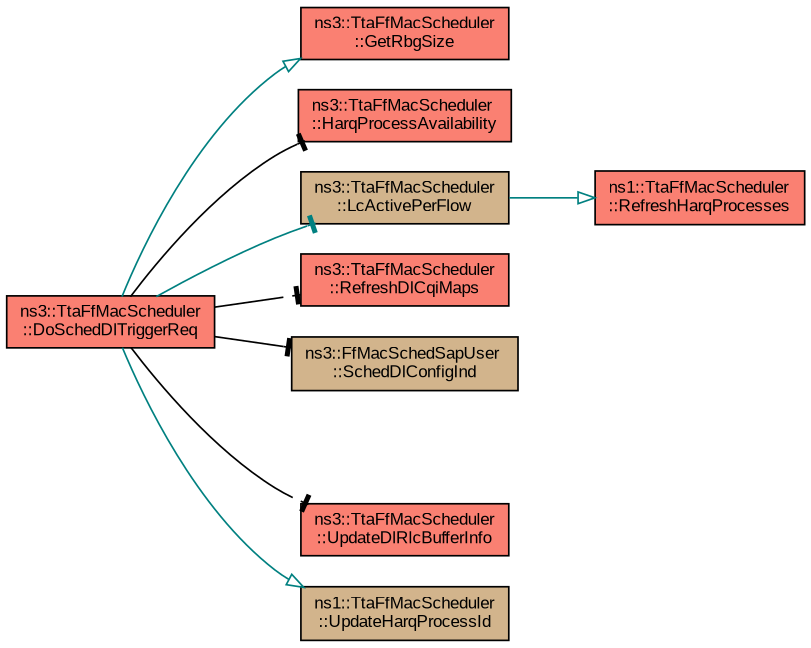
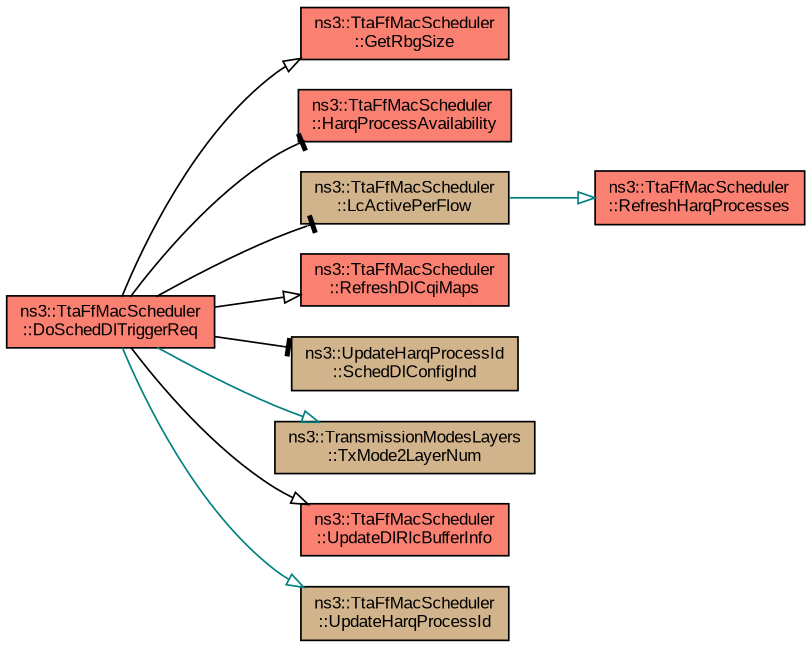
edge "ns3::TtaFfMacScheduler ::DoSchedDlTriggerReq" -> "ns3::TtaFfMacScheduler ::GetRbgSize": color teal -> black
node "ns1::TtaFfMacScheduler ::RefreshHarqProcesses": label "ns1::TtaFfMacScheduler ::RefreshHarqProcesses" -> "ns3::TtaFfMacScheduler ::RefreshHarqProcesses"
edge "ns3::TtaFfMacScheduler ::DoSchedDlTriggerReq" -> "ns3::TtaFfMacScheduler ::LcActivePerFlow": color teal -> black
edge "ns3::TtaFfMacScheduler ::DoSchedDlTriggerReq" -> "ns3::TtaFfMacScheduler ::RefreshDlCqiMaps": arrowhead tee -> onormal
node "ns3::FfMacSchedSapUser ::SchedDlConfigInd": label "ns3::FfMacSchedSapUser ::SchedDlConfigInd" -> "ns3::UpdateHarqProcessId ::SchedDlConfigInd"
edge "ns3::TtaFfMacScheduler ::DoSchedDlTriggerReq" -> "ns3::TtaFfMacScheduler ::UpdateDlRlcBufferInfo": arrowhead tee -> onormal
node "ns3::TransmissionModesLayers ::TxMode2LayerNum": added
node "ns1::TtaFfMacScheduler ::UpdateHarqProcessId": label "ns1::TtaFfMacScheduler ::UpdateHarqProcessId" -> "ns3::TtaFfMacScheduler ::UpdateHarqProcessId"
